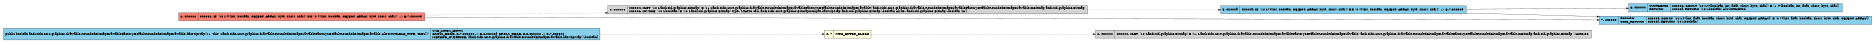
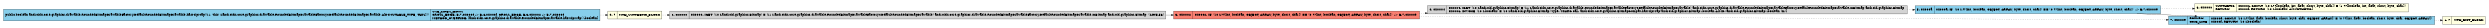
node "6: 0x000c": fillcolor skyblue -> lightyellow
edge "5: 0x000a" -> "6: 0x000c": style solid -> dotted
edge "2: 0x0000" -> "3: 0x0002": added
edge "3: 0x0002" -> "7: 0x000e": style solid -> dotted
node "1: ?": added
node "7: 0x000e": text "ORIG_RETURN" -> "ORIG_LINE"
node "0: ?": text "MTH_ENTER_BLOCK" -> "MTH_SYNTHETIC_BLOCK"
